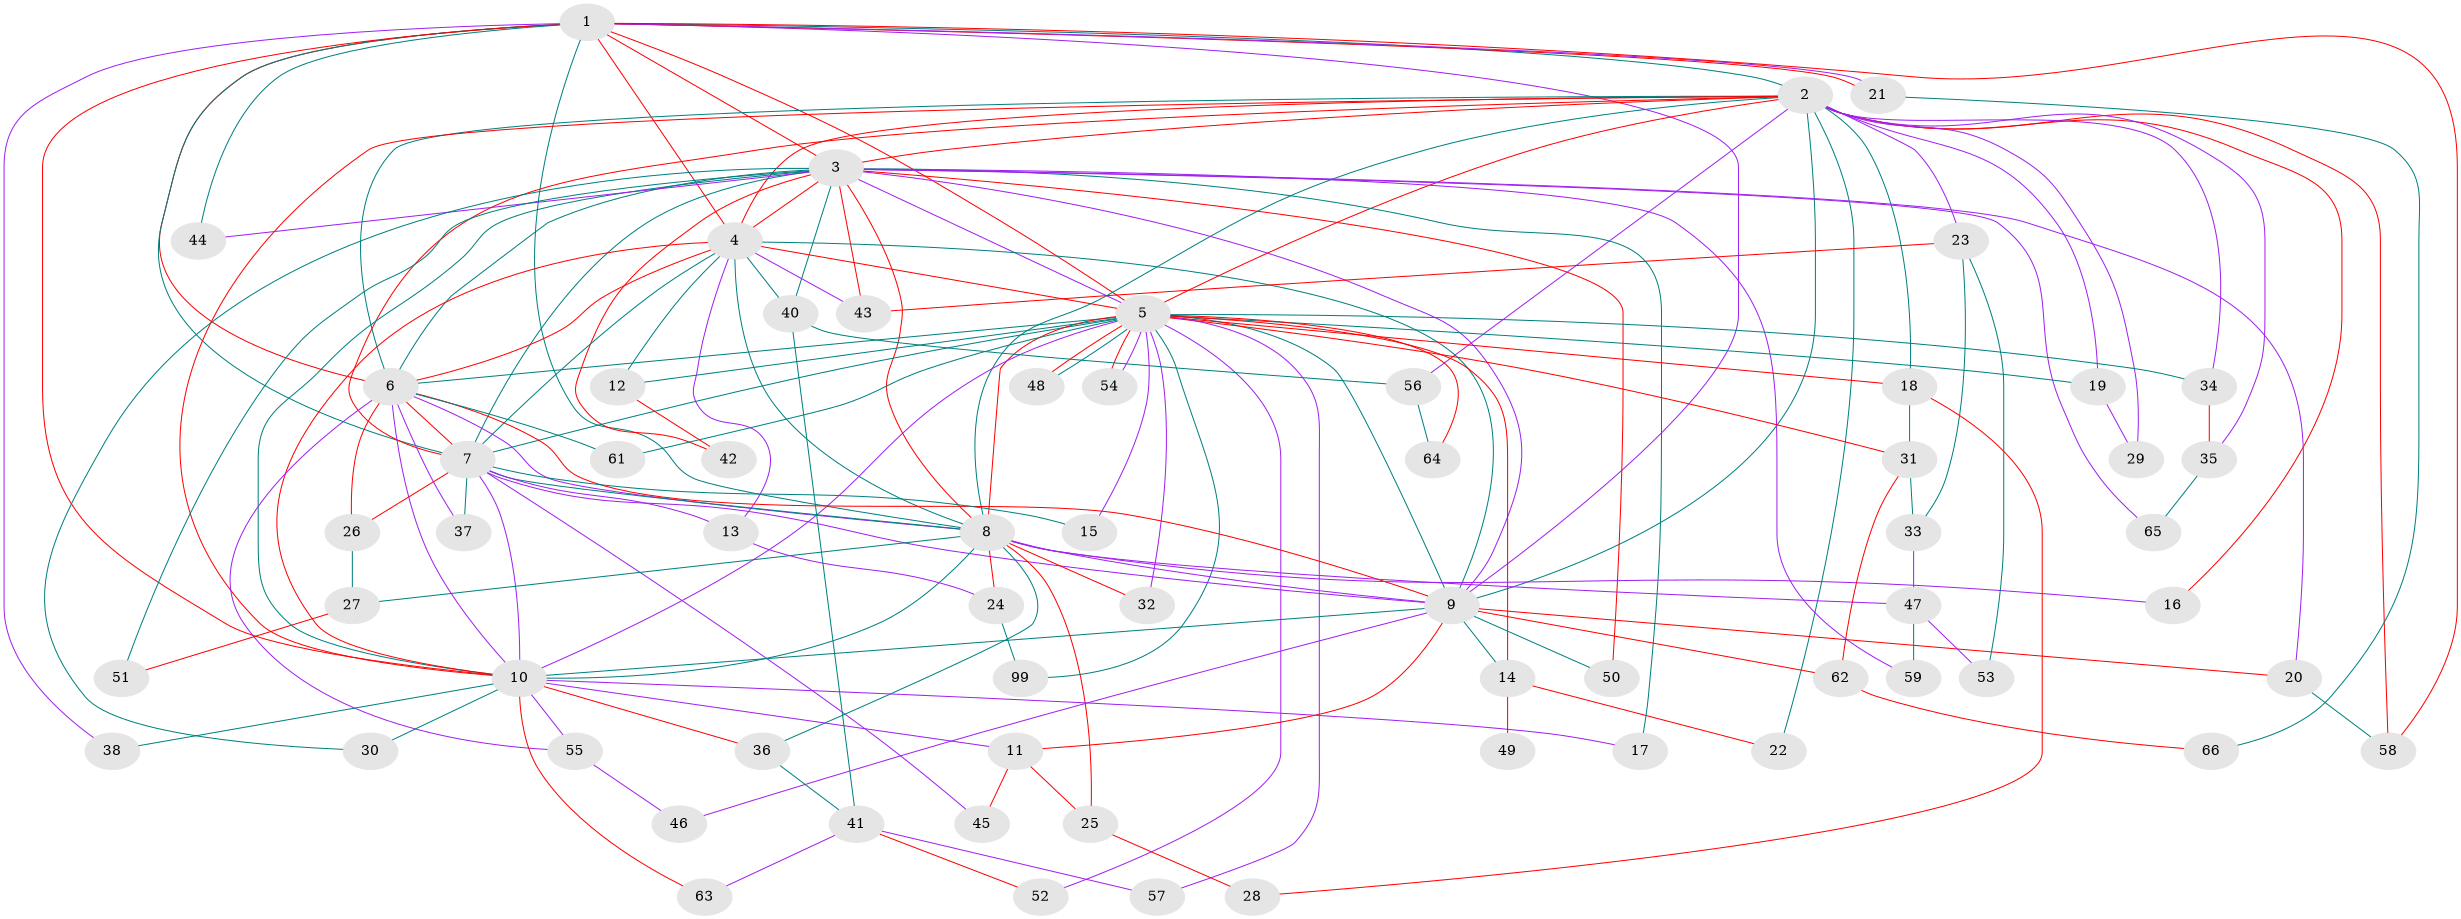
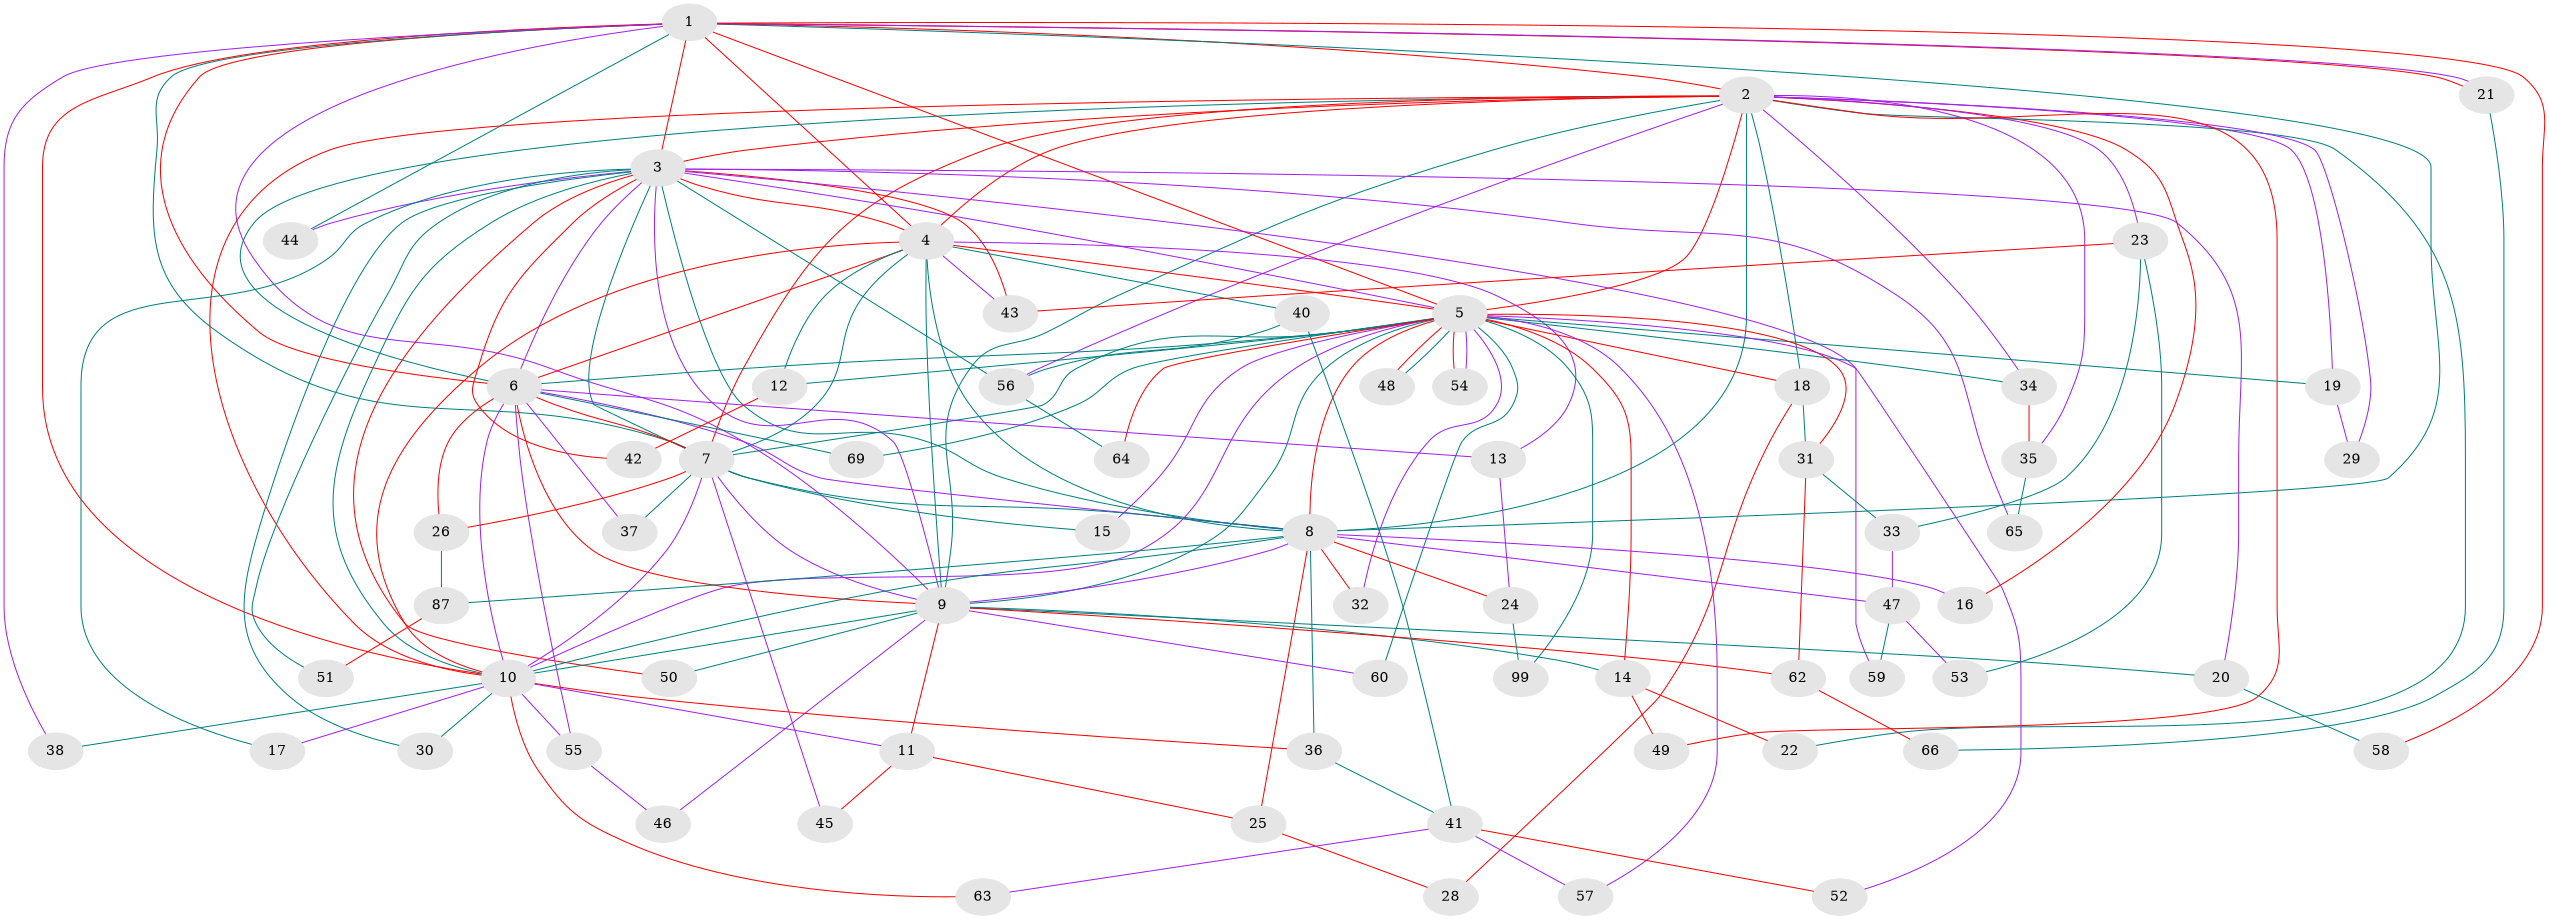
edge "1" -- "2": color teal -> red
edge "2" -- "58": now "2" -- "49"
edge "3" -- "6": color teal -> purple
edge "3" -- "40": now "3" -- "56"
edge "3" -- "8": color red -> teal
node "61": label "61" -> "69"
edge "7" -- "13": now "6" -- "13"
node "27": label "27" -> "87"
edge "9" -- "20": color red -> teal
node "60": added
